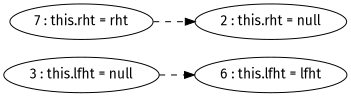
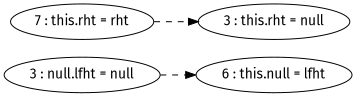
node "2 : this.rht = null": label "2 : this.rht = null" -> "3 : this.rht = null"
node "3 : this.lfht = null": label "3 : this.lfht = null" -> "3 : null.lfht = null"
node "6 : this.lfht = lfht": label "6 : this.lfht = lfht" -> "6 : this.null = lfht"
